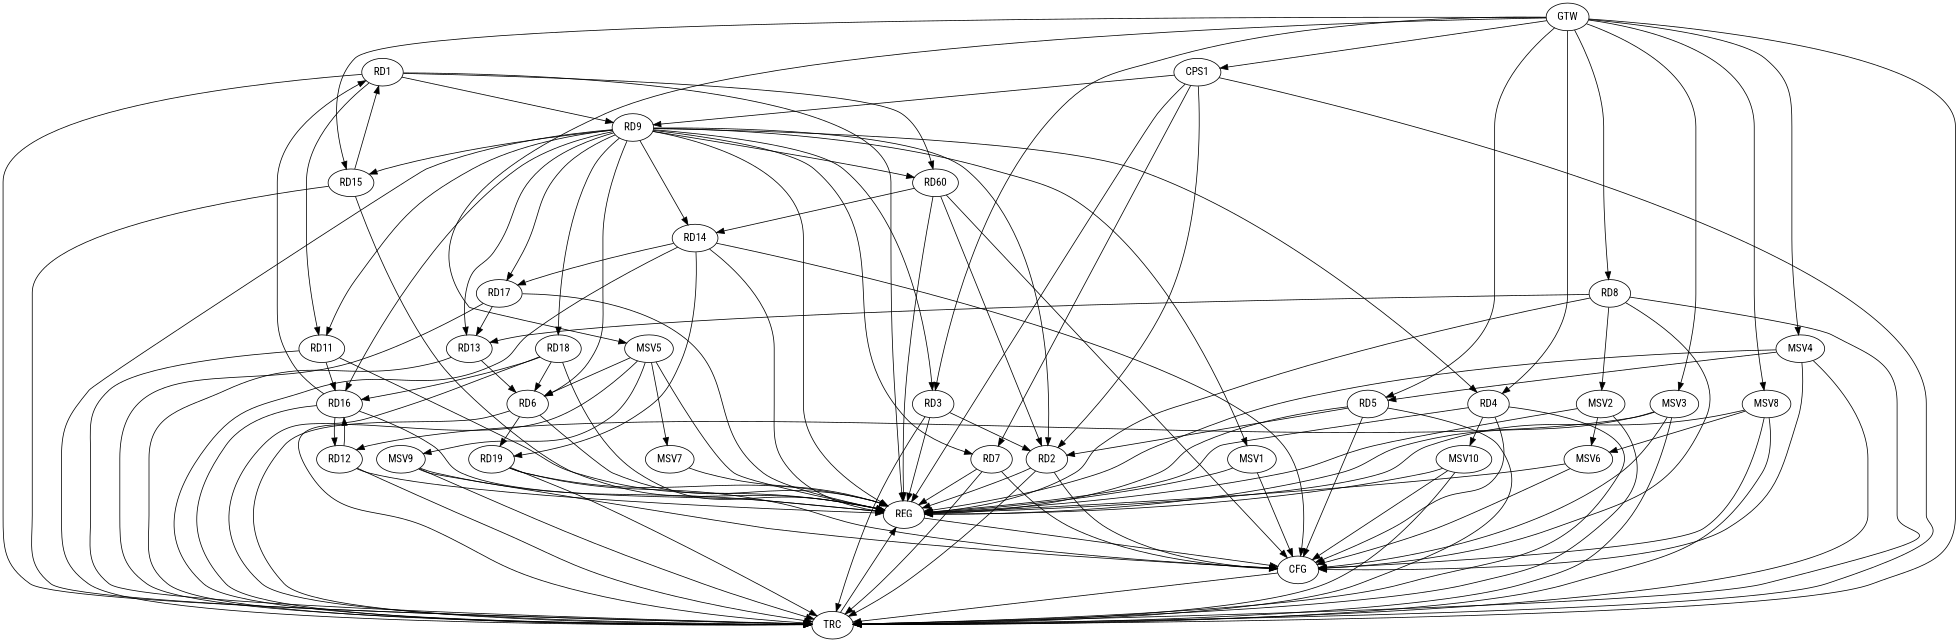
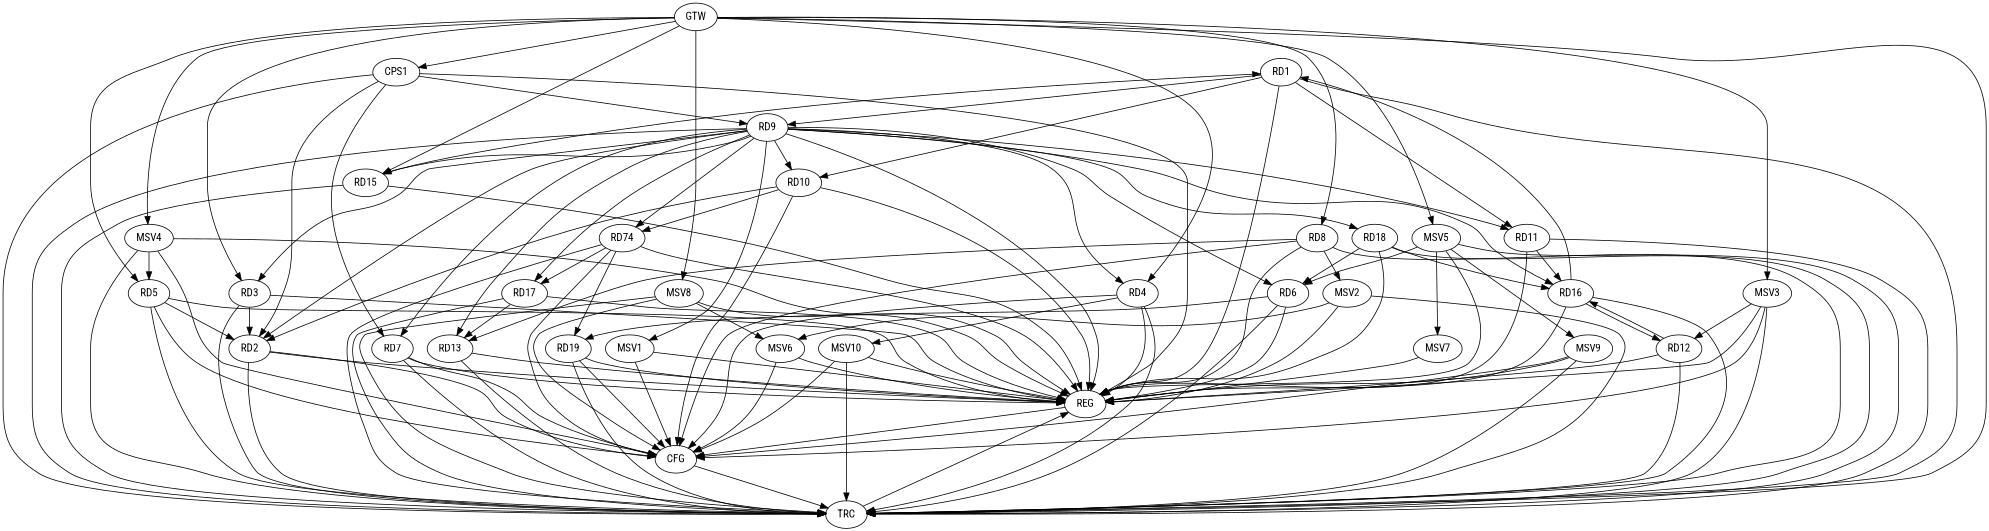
node "RD60": label "RD60" -> "RD10"
node "RD14": label "RD14" -> "RD74"
edge "RD13" -> "RD6": now "RD13" -> "REG"
